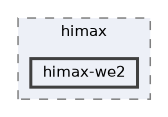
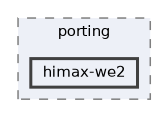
cluster "himax": label "himax" -> "porting"
